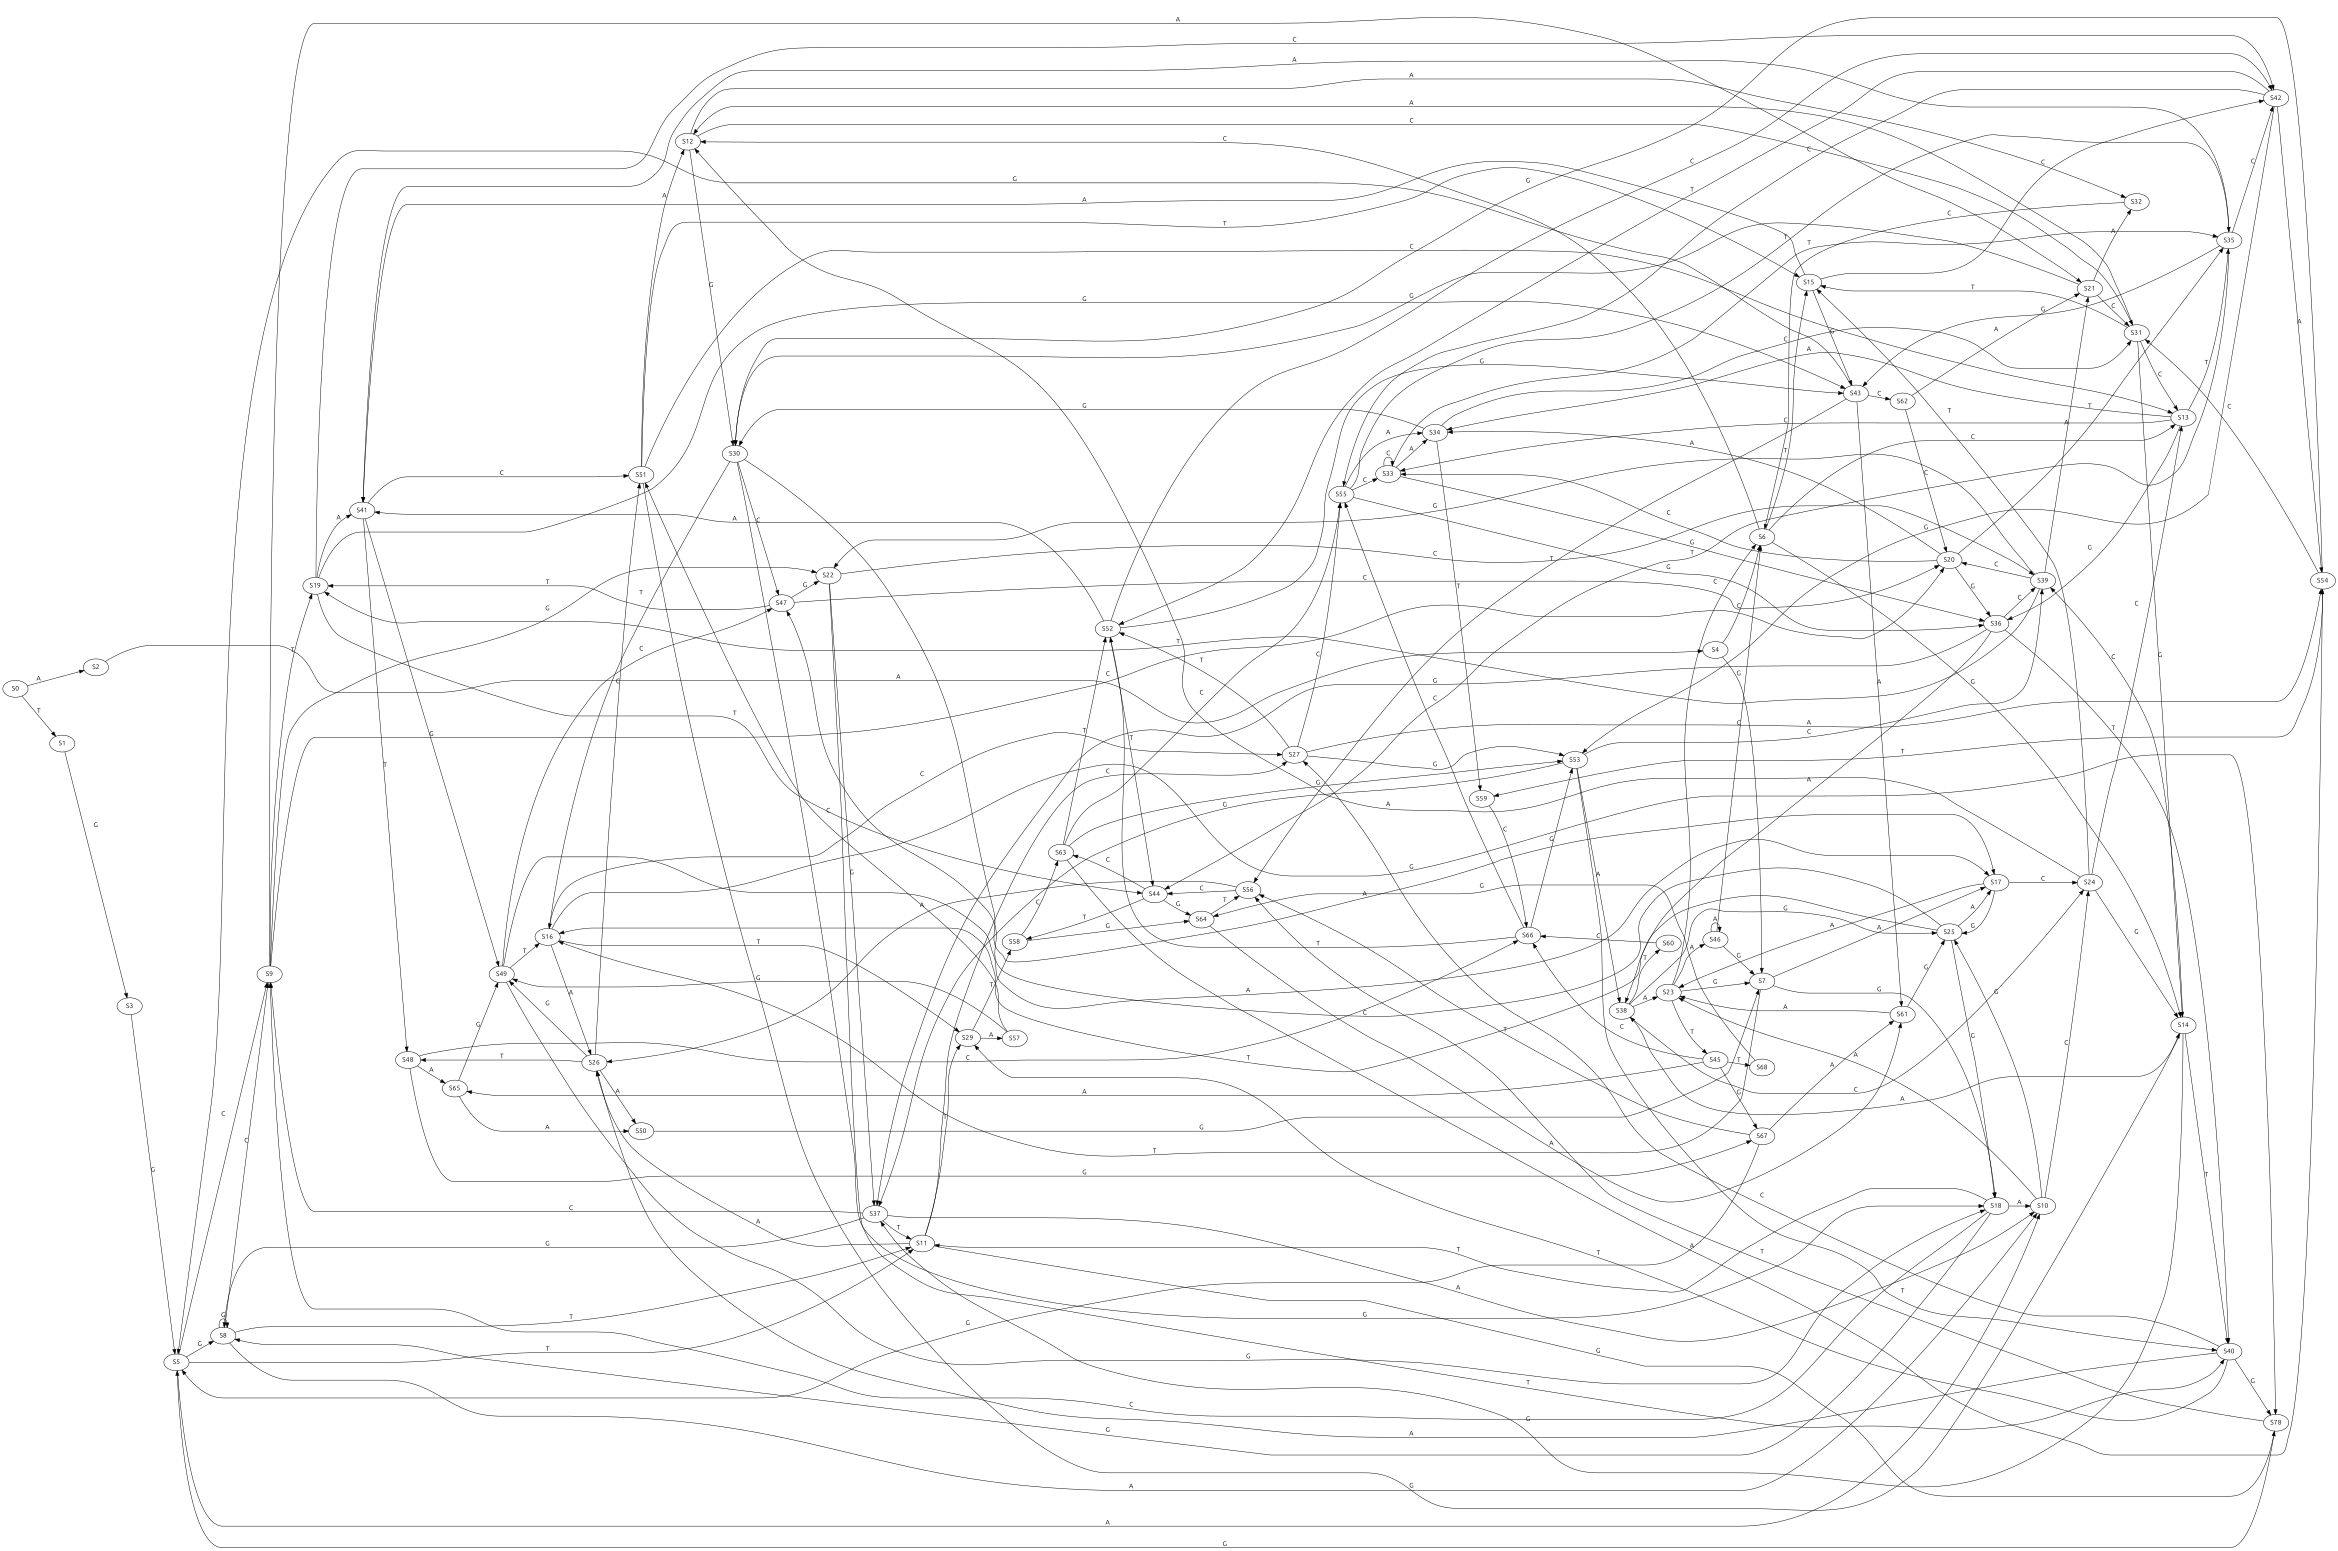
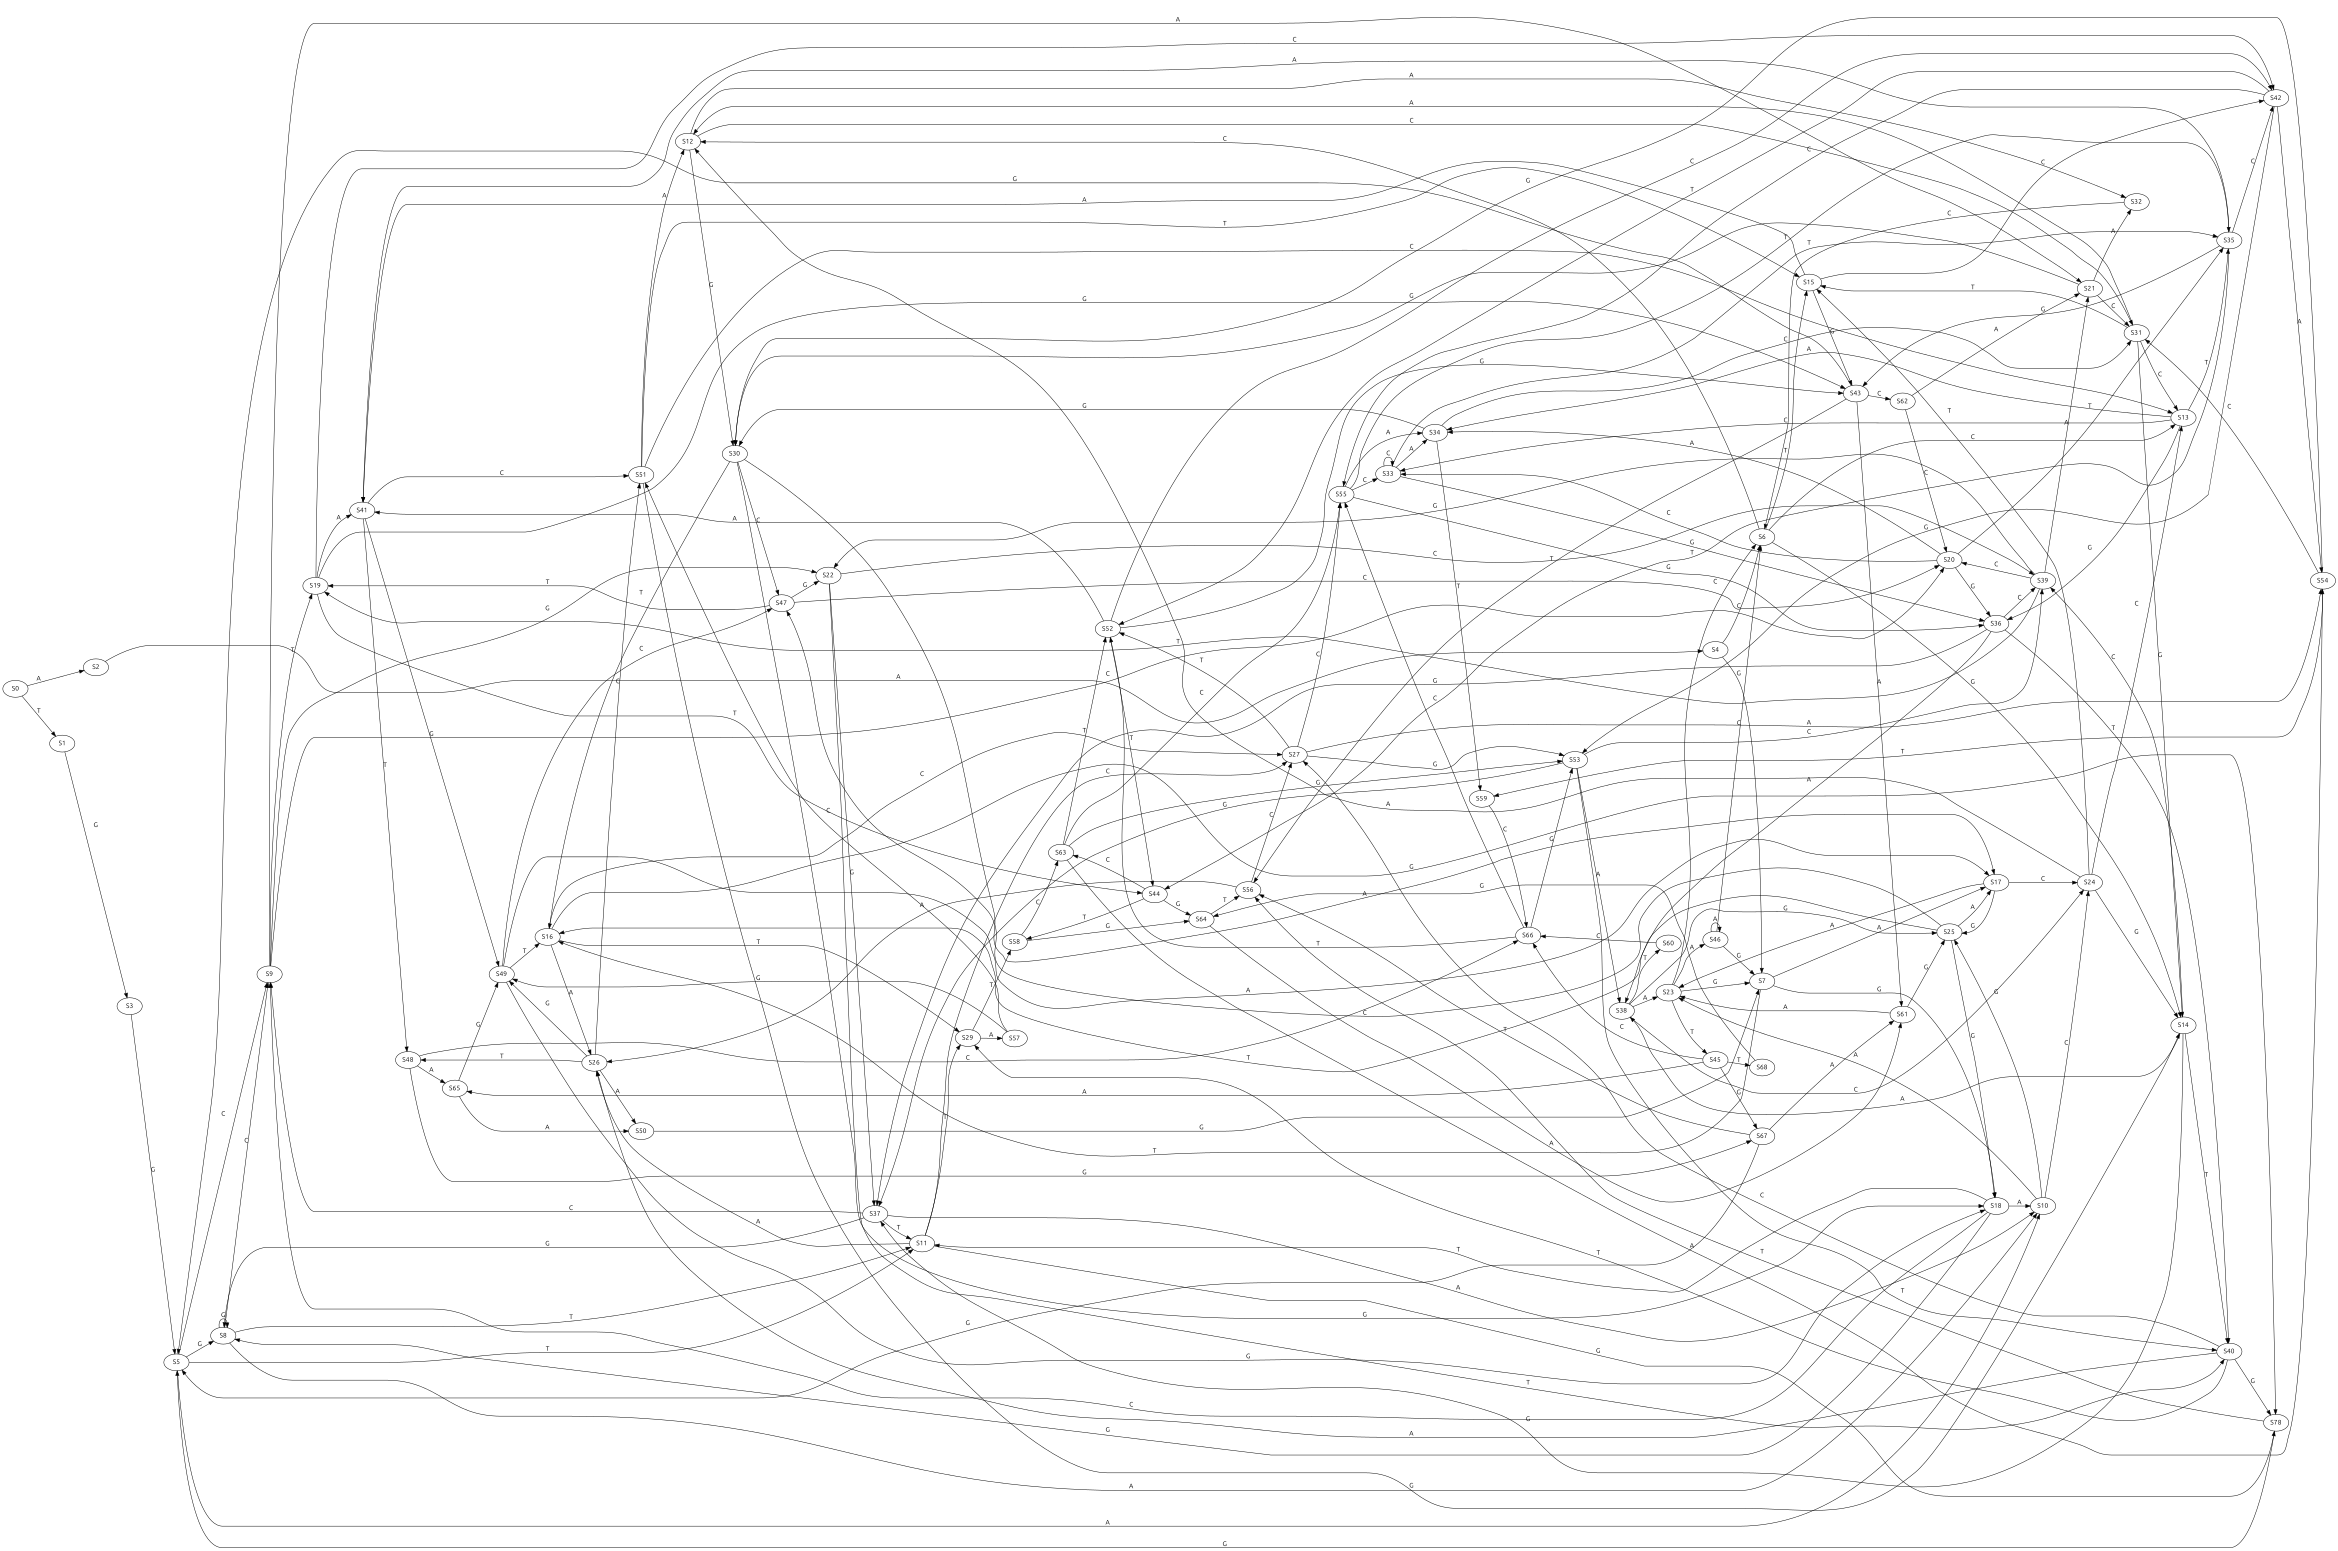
edge "S56" -> "S44": now "S56" -> "S27"
